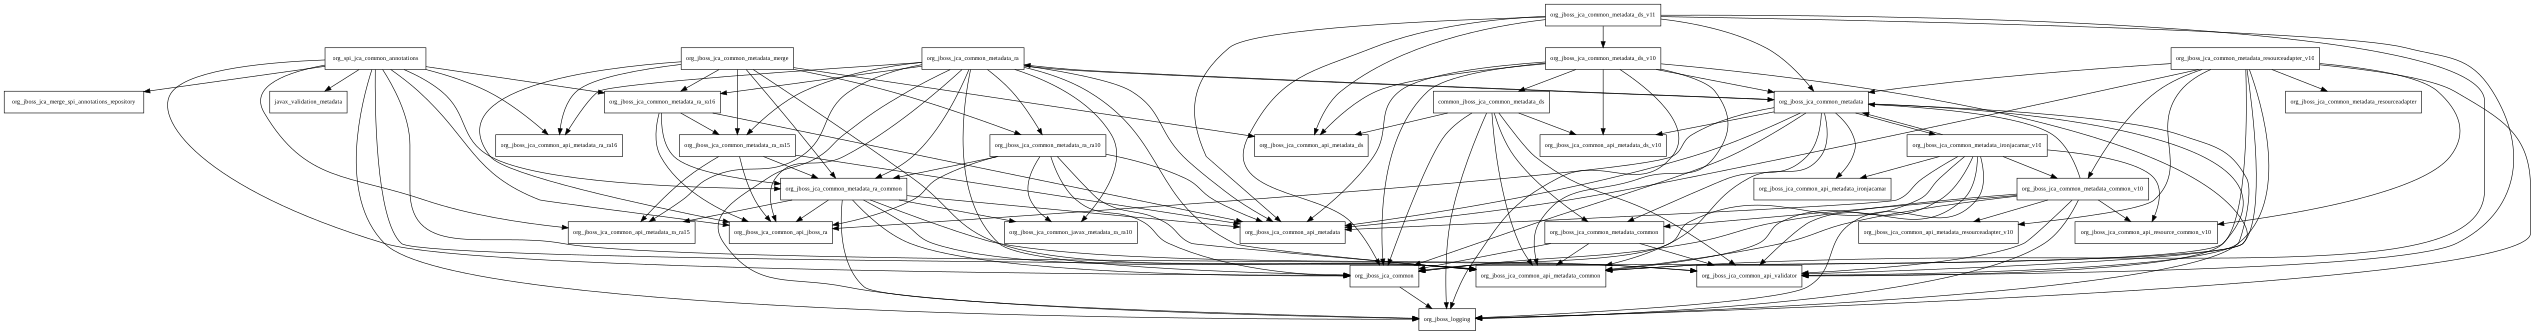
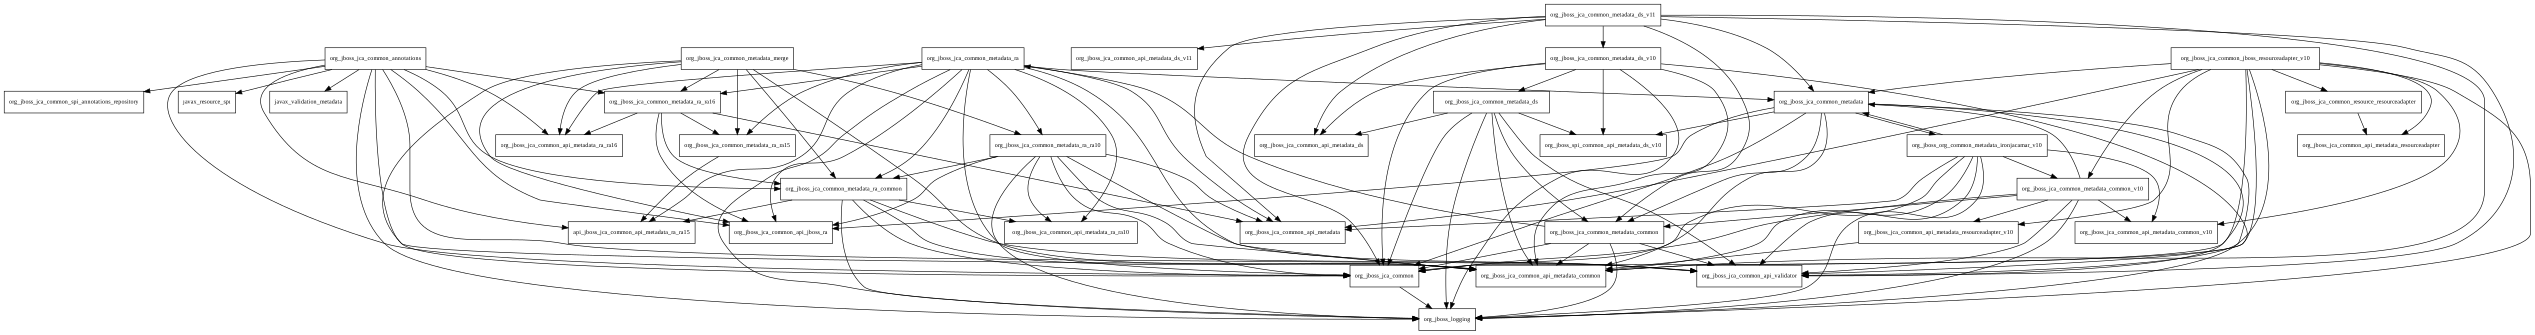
node "org_spi_jca_common_annotations": label "org_spi_jca_common_annotations" -> "org_jboss_jca_common_annotations"
node "org_jboss_jca_common_api_metadata_ds_v11": added
node "org_jboss_jca_common_metadata_resourceadapter_v10": label "org_jboss_jca_common_metadata_resourceadapter_v10" -> "org_jboss_jca_common_jboss_resourceadapter_v10"
edge "org_jboss_jca_common_metadata_ds_v10" -> "org_jboss_jca_common_metadata": removed
edge "org_jboss_jca_common_metadata" -> "org_jboss_jca_common_metadata_ra": now "org_jboss_jca_common_metadata_common" -> "org_jboss_jca_common_metadata_ra"
edge "org_jboss_jca_common_metadata_ds_v10" -> "org_jboss_jca_common_api_metadata": removed
edge "org_jboss_jca_common_metadata_merge" -> "org_jboss_jca_common_api_metadata_ds": now "org_jboss_jca_common_metadata_merge" -> "org_jboss_jca_common"
node "org_jboss_jca_merge_spi_annotations_repository": label "org_jboss_jca_merge_spi_annotations_repository" -> "org_jboss_jca_common_spi_annotations_repository"
node "javax_resource_spi": added
node "common_jboss_jca_common_metadata_ds": label "common_jboss_jca_common_metadata_ds" -> "org_jboss_jca_common_metadata_ds"
node "org_jboss_jca_common_metadata_resourceadapter": label "org_jboss_jca_common_metadata_resourceadapter" -> "org_jboss_jca_common_resource_resourceadapter"
edge "org_jboss_jca_common_metadata_ra_ra16" -> "org_jboss_jca_common_api_metadata_ra_ra16": added
edge "org_jboss_jca_common_metadata_ds_v11" -> "org_jboss_jca_common_metadata_common": added
node "org_jboss_jca_common_api_metadata_ds_v10": label "org_jboss_jca_common_api_metadata_ds_v10" -> "org_jboss_spi_common_api_metadata_ds_v10"
node "org_jboss_jca_common_metadata_ironjacamar_v10": label "org_jboss_jca_common_metadata_ironjacamar_v10" -> "org_jboss_org_common_metadata_ironjacamar_v10"
node "org_jboss_jca_common_api_metadata_resourceadapter": added
edge "org_jboss_jca_common_metadata_ra_ra15" -> "org_jboss_jca_common_metadata_ra_common": removed
edge "org_jboss_jca_common_metadata" -> "org_jboss_jca_common_api_metadata": removed
edge "org_jboss_jca_common_metadata_ra_ra15" -> "org_jboss_jca_common_api_jboss_ra": removed
edge "org_jboss_jca_common_metadata_ra_ra15" -> "org_jboss_jca_common_api_metadata": removed
node "org_jboss_jca_common_api_metadata_ironjacamar": removed
edge "org_jboss_jca_common_metadata_ra_common" -> "org_jboss_jca_common_api_jboss_ra": removed
edge "org_jboss_jca_common_metadata_ra_common" -> "org_jboss_jca_common_api_metadata": removed
node "org_jboss_jca_common_api_metadata_ra_ra15": label "org_jboss_jca_common_api_metadata_ra_ra15" -> "api_jboss_jca_common_api_metadata_ra_ra15"
node "org_jboss_jca_common_javax_metadata_ra_ra10": label "org_jboss_jca_common_javax_metadata_ra_ra10" -> "org_jboss_jca_common_api_metadata_ra_ra10"
node "org_jboss_jca_common_api_resource_common_v10": label "org_jboss_jca_common_api_resource_common_v10" -> "org_jboss_jca_common_api_metadata_common_v10"
edge "org_jboss_jca_common_metadata_common_v10" -> "org_jboss_jca_common_api_metadata_common": now "org_jboss_jca_common_api_metadata_resourceadapter_v10" -> "org_jboss_jca_common_api_metadata_common"
edge "org_jboss_jca_common_metadata_ra_ra10" -> "org_jboss_jca_common_api_validator": added
edge "org_jboss_jca_common_metadata_ra_ra10" -> "org_jboss_logging": added
edge "org_jboss_jca_common_metadata_common" -> "org_jboss_logging": added
